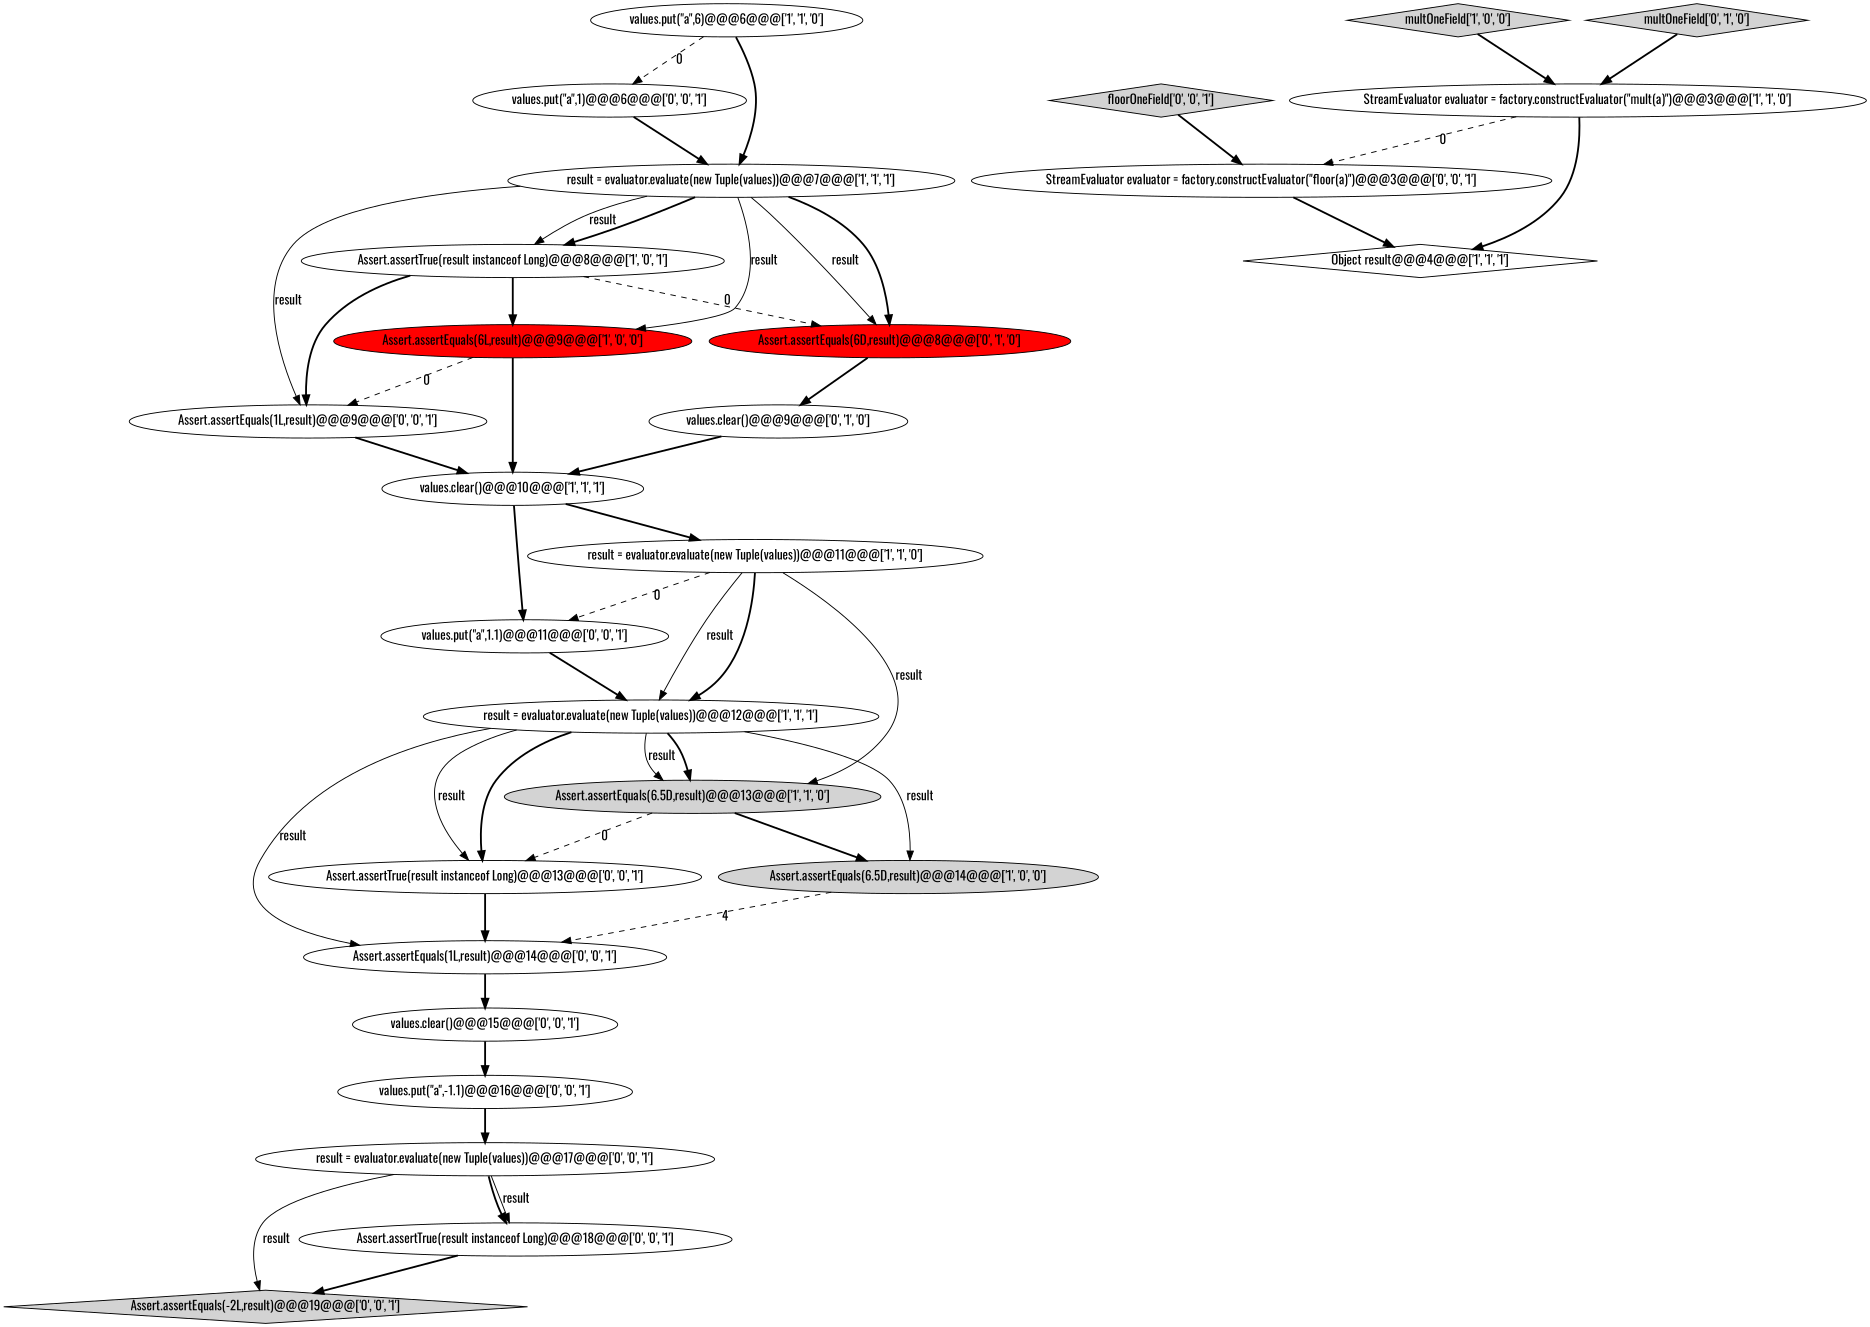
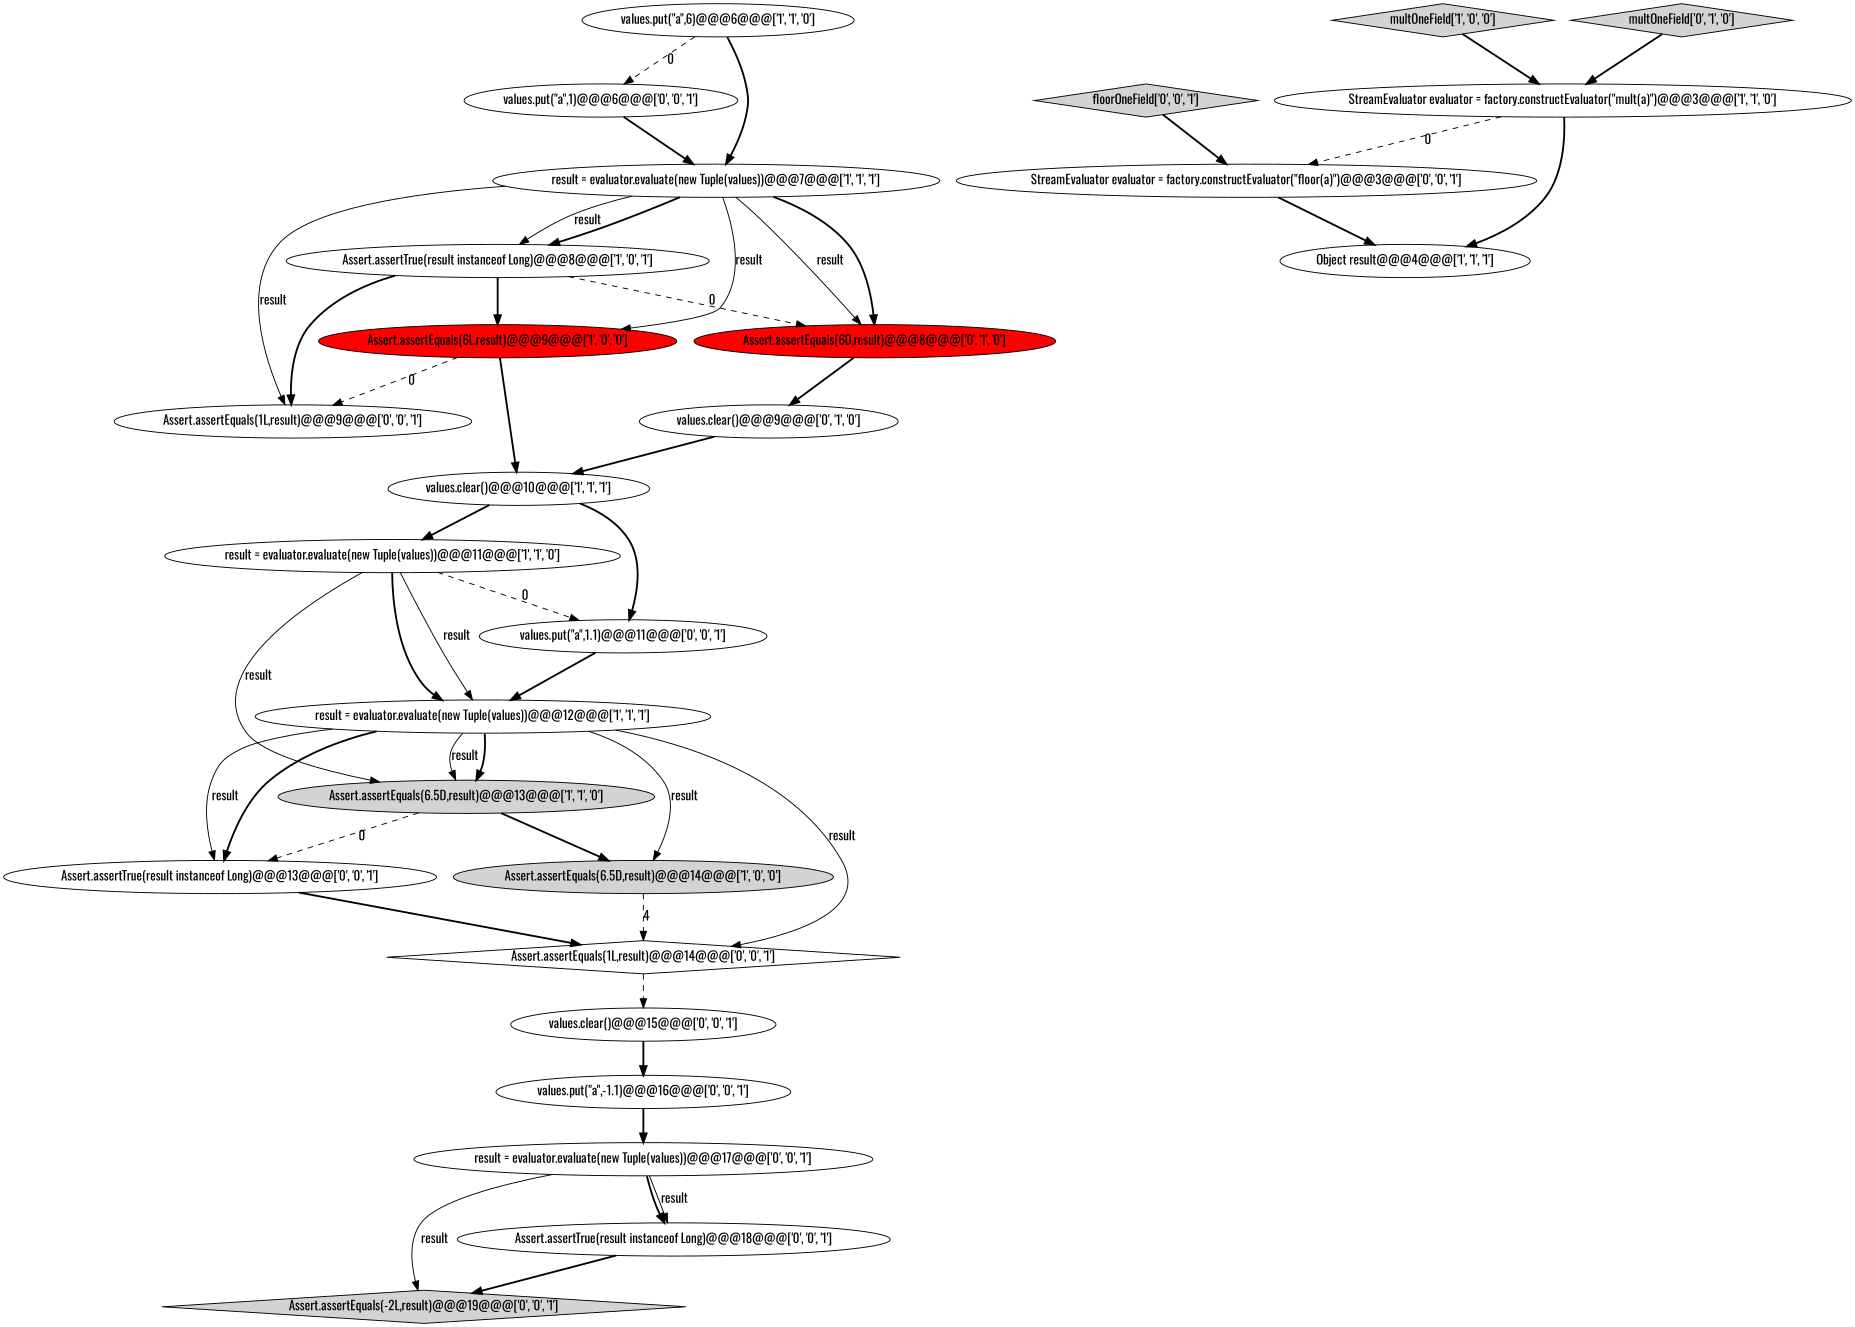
node "Object result@@@4@@@['1', '1', '1']": shape diamond -> ellipse
edge "Assert.assertEquals(1L,result)@@@9@@@['0', '0', '1']" -> "values.clear()@@@10@@@['1', '1', '1']": removed
node "Assert.assertEquals(1L,result)@@@14@@@['0', '0', '1']": shape ellipse -> diamond
edge "Assert.assertEquals(1L,result)@@@14@@@['0', '0', '1']" -> "values.clear()@@@15@@@['0', '0', '1']": style bold -> dashed
